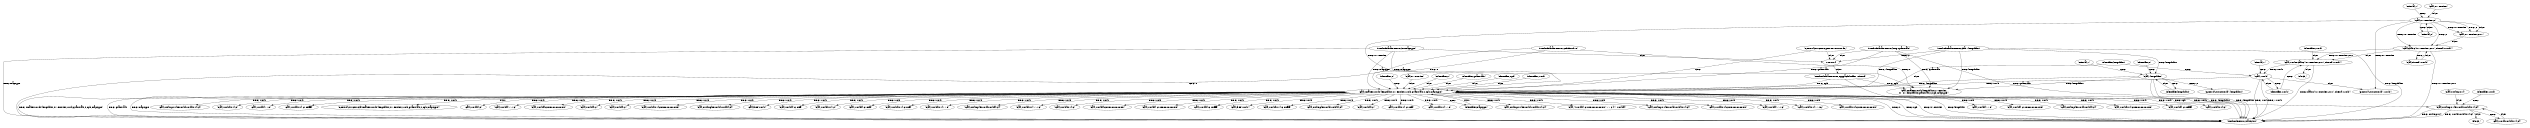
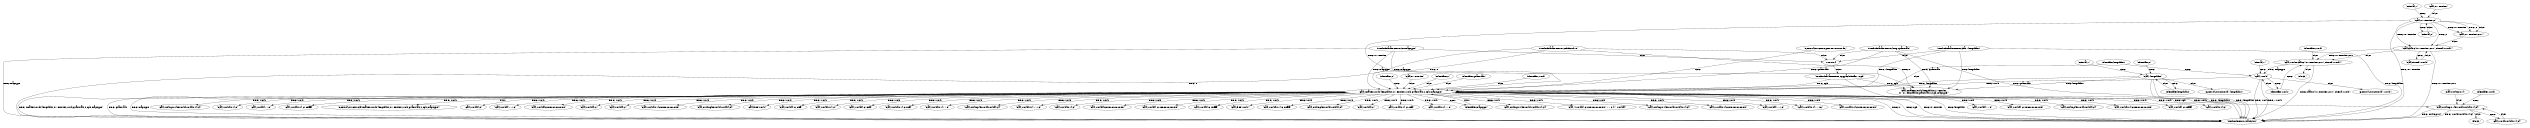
edge "(Call,s->entries*2)" -> "(ControlStructure,if (!work))": now "(Call,s->entries*2)" -> "(MethodReturn,static int)"
edge "(MethodParameterIn,char *lengthlist)" -> "(Call,!lengthlist)": removed, label "DDG: lengthlist"
edge "(ControlStructure,goto error_words;)" -> "1000104": now "(MethodParameterIn,codebook *s)" -> "1000104"
edge "(MethodParameterIn,char *lengthlist)" -> "1000104": label "DDG: 2" -> "AST: "
edge "(Call,calloc((s->entries*2+1),sizeof(*work)))" -> "(Call,sizeof(*work))": label "DDG: " -> "CFG: "
edge "(Call,work=calloc((s->entries*2+1),sizeof(*work)))" -> "(Call,!work)": label "DDG: work" -> "DDG: maptype"
node "(Identifier,opb)": removed
node "(MethodParameterIn,oggpack_buffer *sizeof)": label "(MethodParameterIn,oggpack_buffer *sizeof)" -> "(MethodParameterIn,oggpack_buffer *opb)"
edge "(MethodParameterIn,codebook *s)" -> "(MethodReturn,static int)": label "CFG: s" -> "DDG: s"
edge "(Call,!lengthlist)" -> "(ControlStructure,if (!lengthlist))": label "DDG: 2" -> "AST: "
